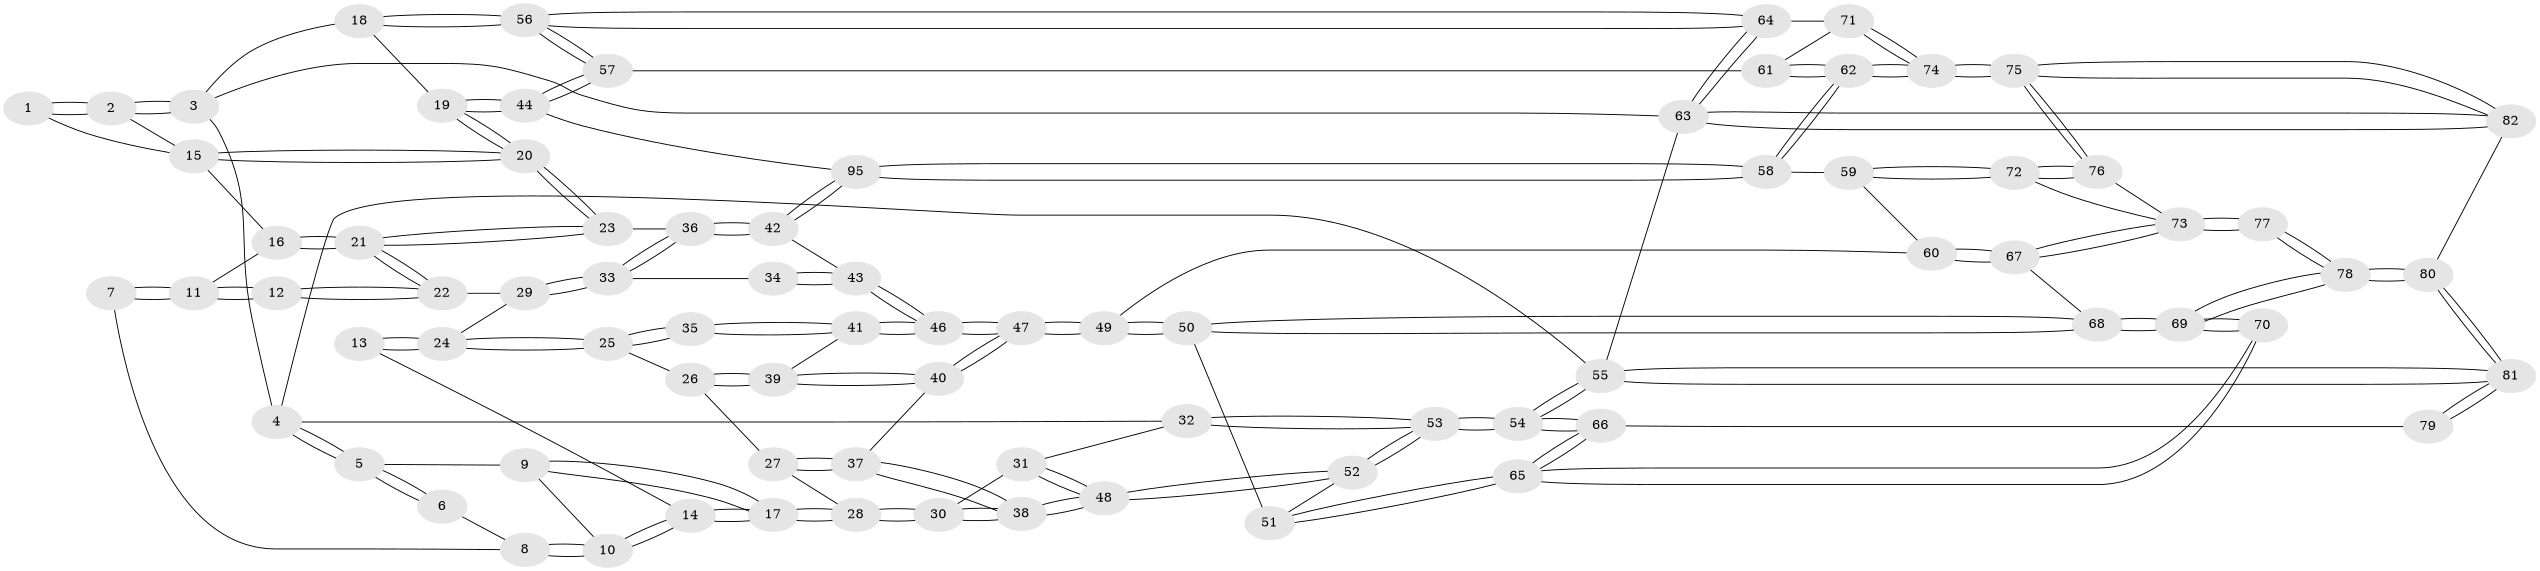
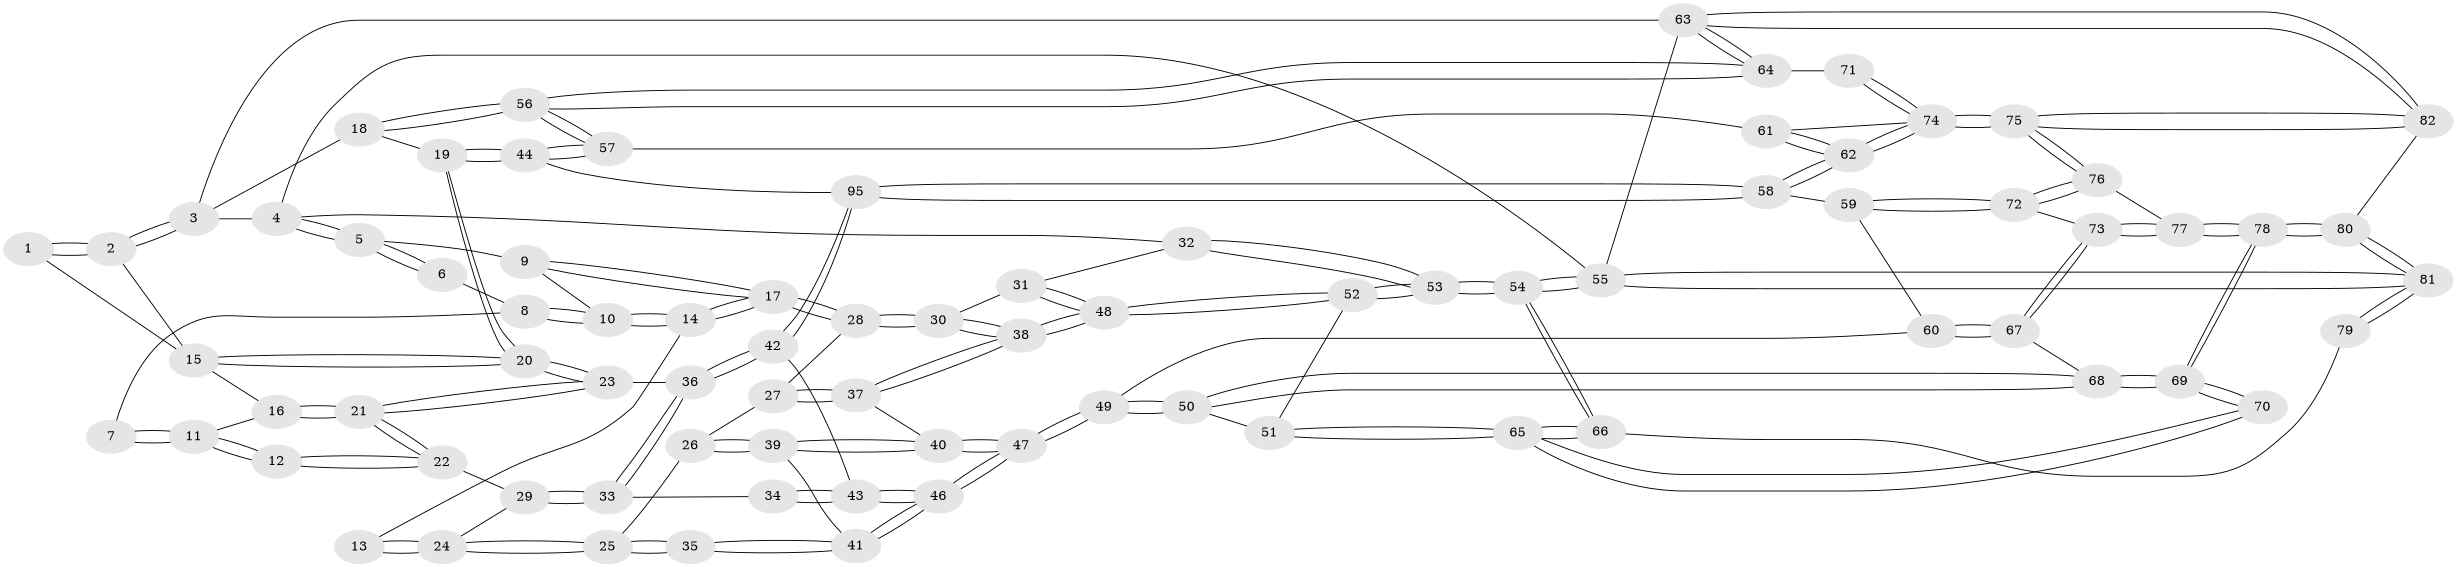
edge "71" -- "61": now "74" -- "61"
edge "76" -- "73": now "76" -- "77"
